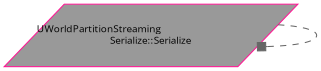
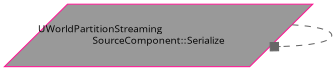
node "UWorldPartitionStreaming Serialize::Serialize": label "UWorldPartitionStreaming Serialize::Serialize" -> "UWorldPartitionStreaming SourceComponent::Serialize"
